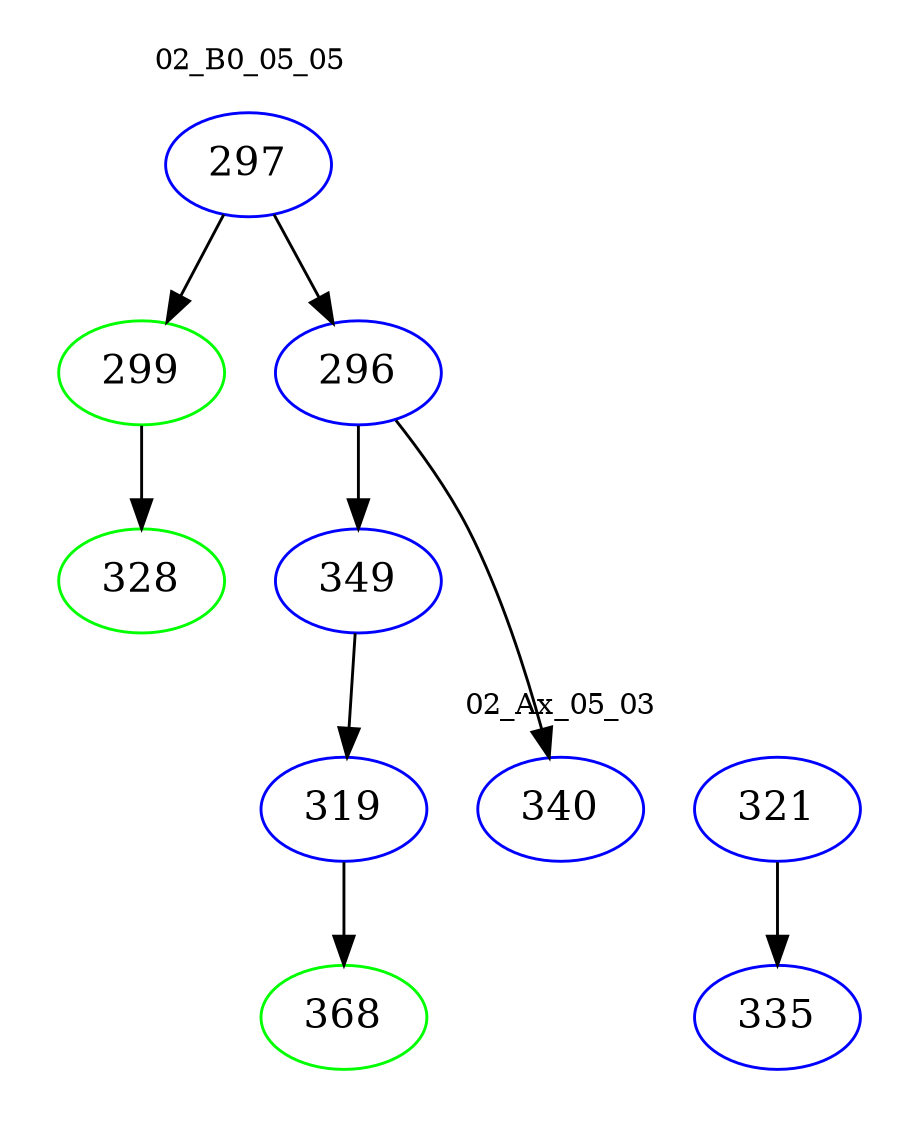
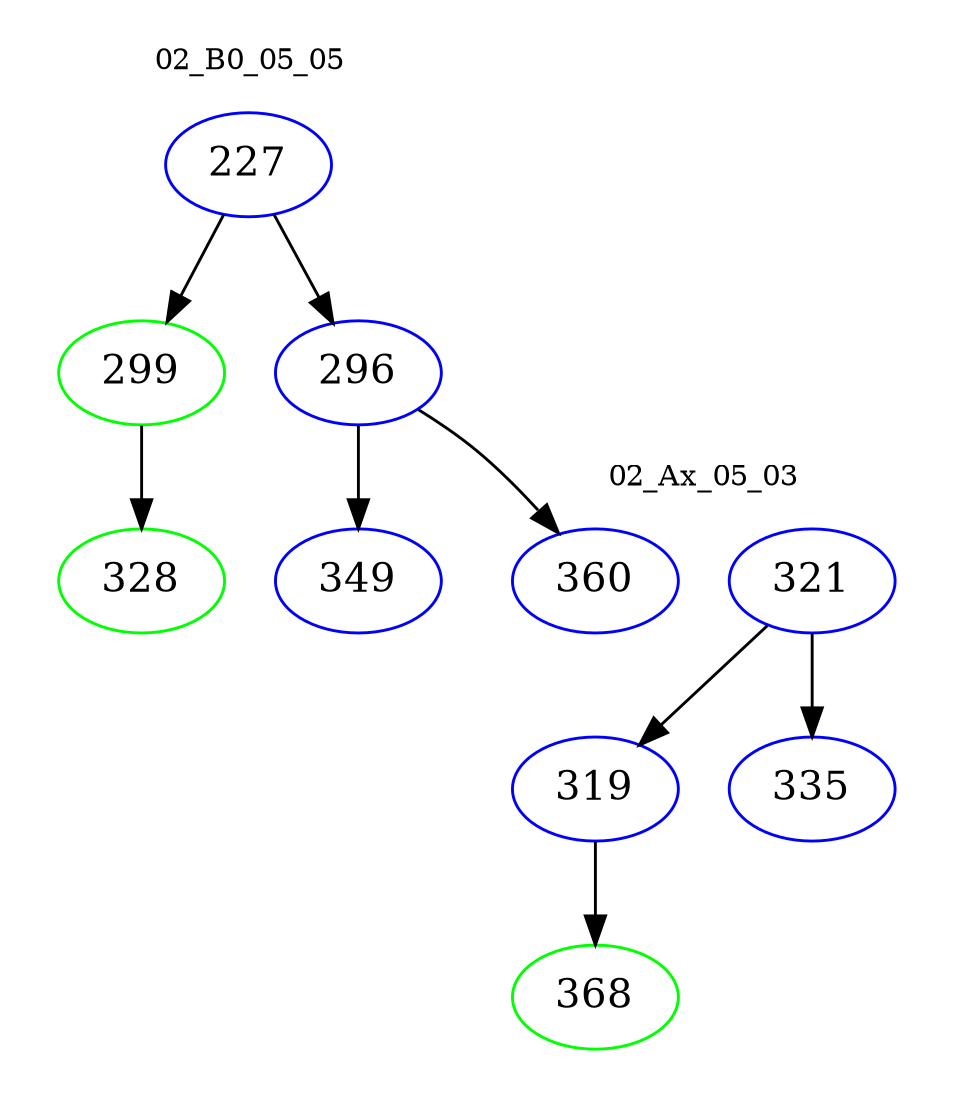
node "297": label "297" -> "227"
edge "349" -> "319": now "321" -> "319"
node "340": label "340" -> "360"
